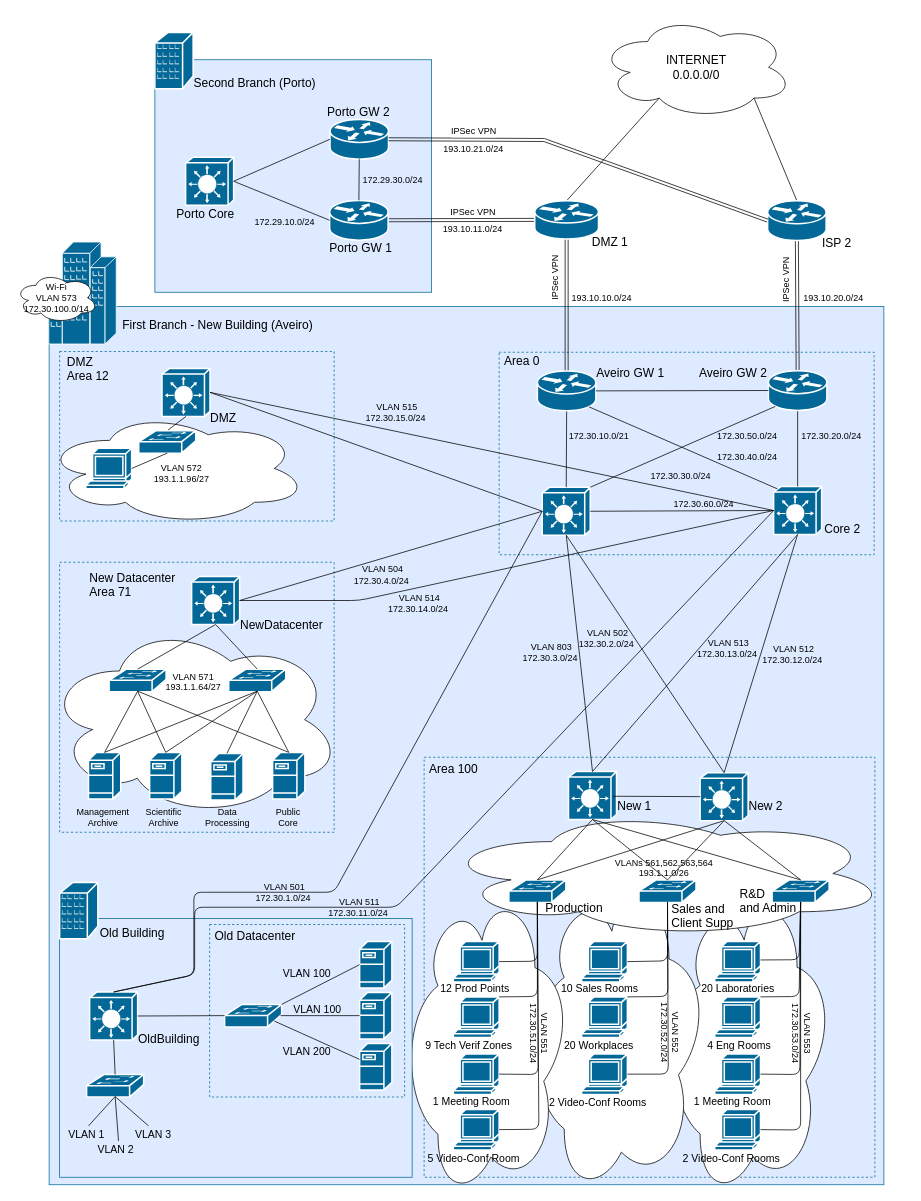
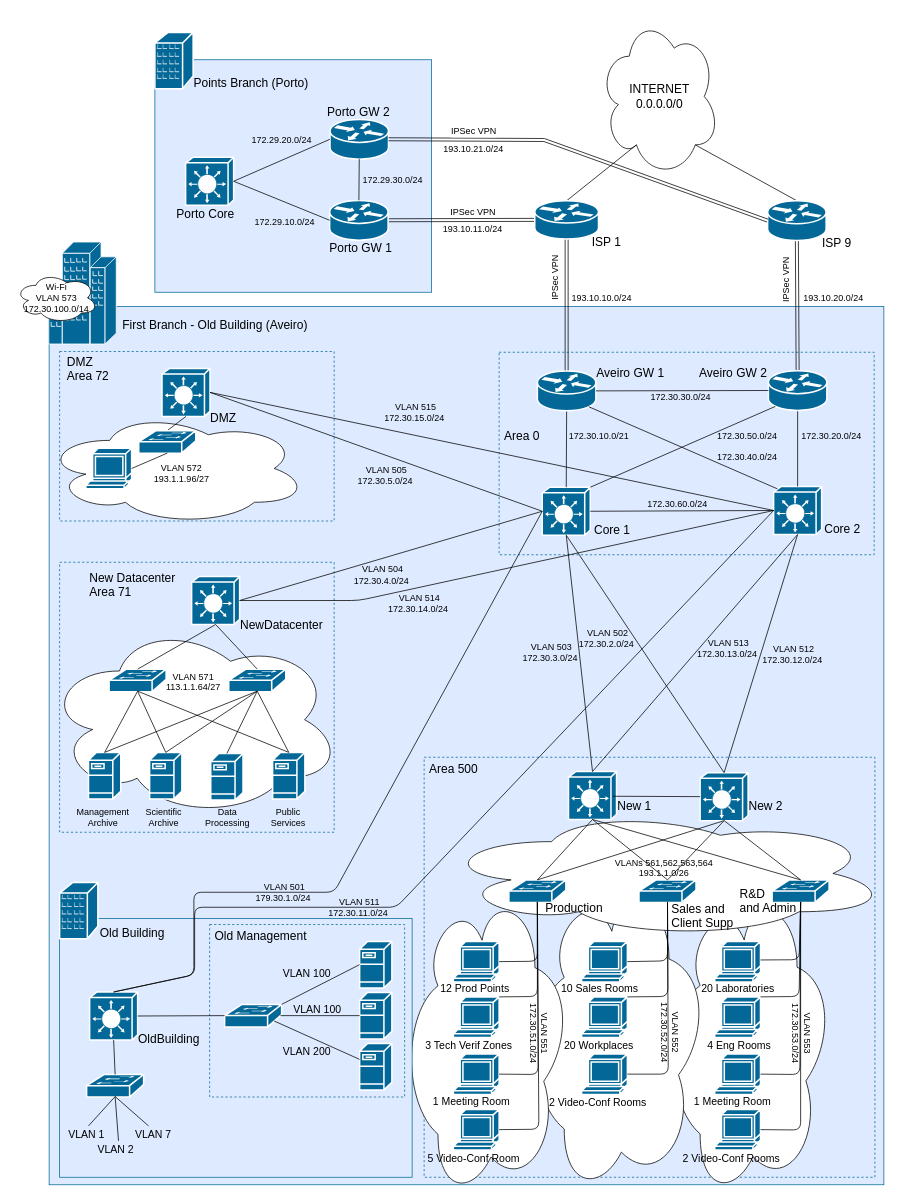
node "INTERNET 0.0.0.0/0": size 194x103 -> 120x161
node "Second Branch (Porto)": label "Second Branch (Porto)" -> "Points Branch (Porto)"
node "172.29.20.0/24": added
node "DMZ 1": label "DMZ 1" -> "ISP 1"
node "ISP 2": label "ISP 2" -> "ISP 9"
node "First Branch - New Building (Aveiro)": label "First Branch - New Building (Aveiro)" -> "First Branch - Old Building (Aveiro)"
node "Area 0": moved (525, 360) -> (525, 435)
node "DMZ Area 12": label "DMZ Area 12" -> "DMZ Area 72"
node "VLAN 515 172.30.15.0/24": moved (397, 412) -> (416, 412)
node "VLAN 505 172.30.5.0/24": added
node "172.30.30.0/24": moved (682, 476) -> (682, 397)
node "172.30.60.0/24": moved (704, 504) -> (678, 504)
node "Core 1": added
node "VLAN 502 132.30.2.0/24": label "VLAN 502 132.30.2.0/24" -> "VLAN 502 172.30.2.0/24"
node "VLAN 803 172.30.3.0/24": label "VLAN 803 172.30.3.0/24" -> "VLAN 503 172.30.3.0/24"
node "VLAN 571 193.1.1.64/27": label "VLAN 571 193.1.1.64/27" -> "VLAN 571 113.1.1.64/27"
node "Area 100": label "Area 100" -> "Area 500"
node "Public Core": label "Public Core" -> "Public Services"
node "VLAN 501 172.30.1.0/24": label "VLAN 501 172.30.1.0/24" -> "VLAN 501 179.30.1.0/24"
node "Old Datacenter": label "Old Datacenter" -> "Old Management"
node "9 Tech Verif Zones": label "9 Tech Verif Zones" -> "3 Tech Verif Zones"
node "VLAN 3": label "VLAN 3" -> "VLAN 7"
